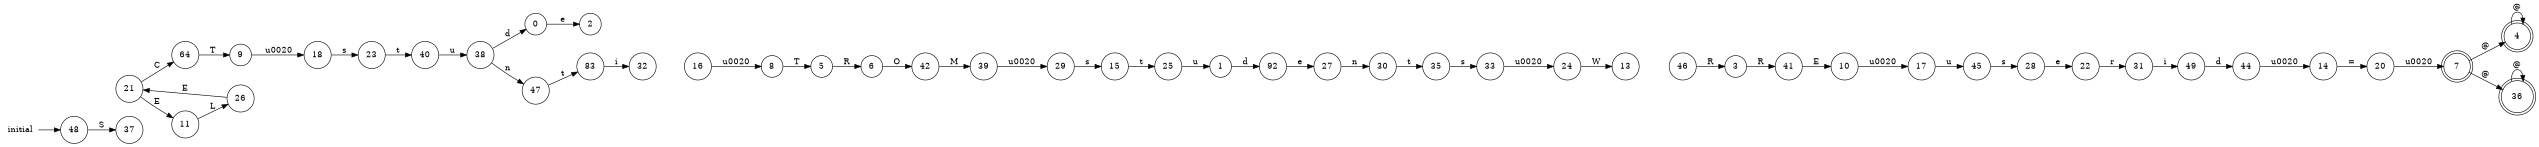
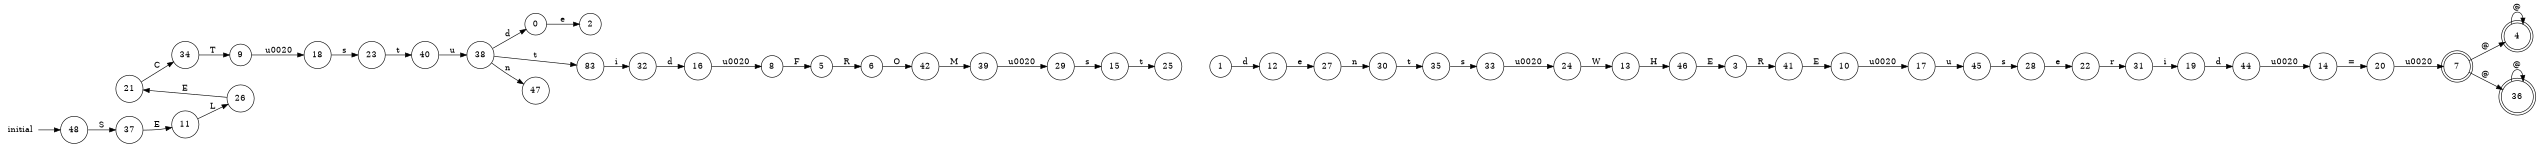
node "64": label "64" -> "34"
edge "8" -> "5": label "T" -> "F"
edge "46" -> "3": label "R" -> "E"
edge "32" -> "16": added, label "d"
edge "25" -> "1": removed, label "u"
node "92": label "92" -> "12"
edge "13" -> "46": added, label "H"
node "49": label "49" -> "19"
edge "47" -> "83": now "38" -> "83"
edge "21" -> "11": now "37" -> "11"
